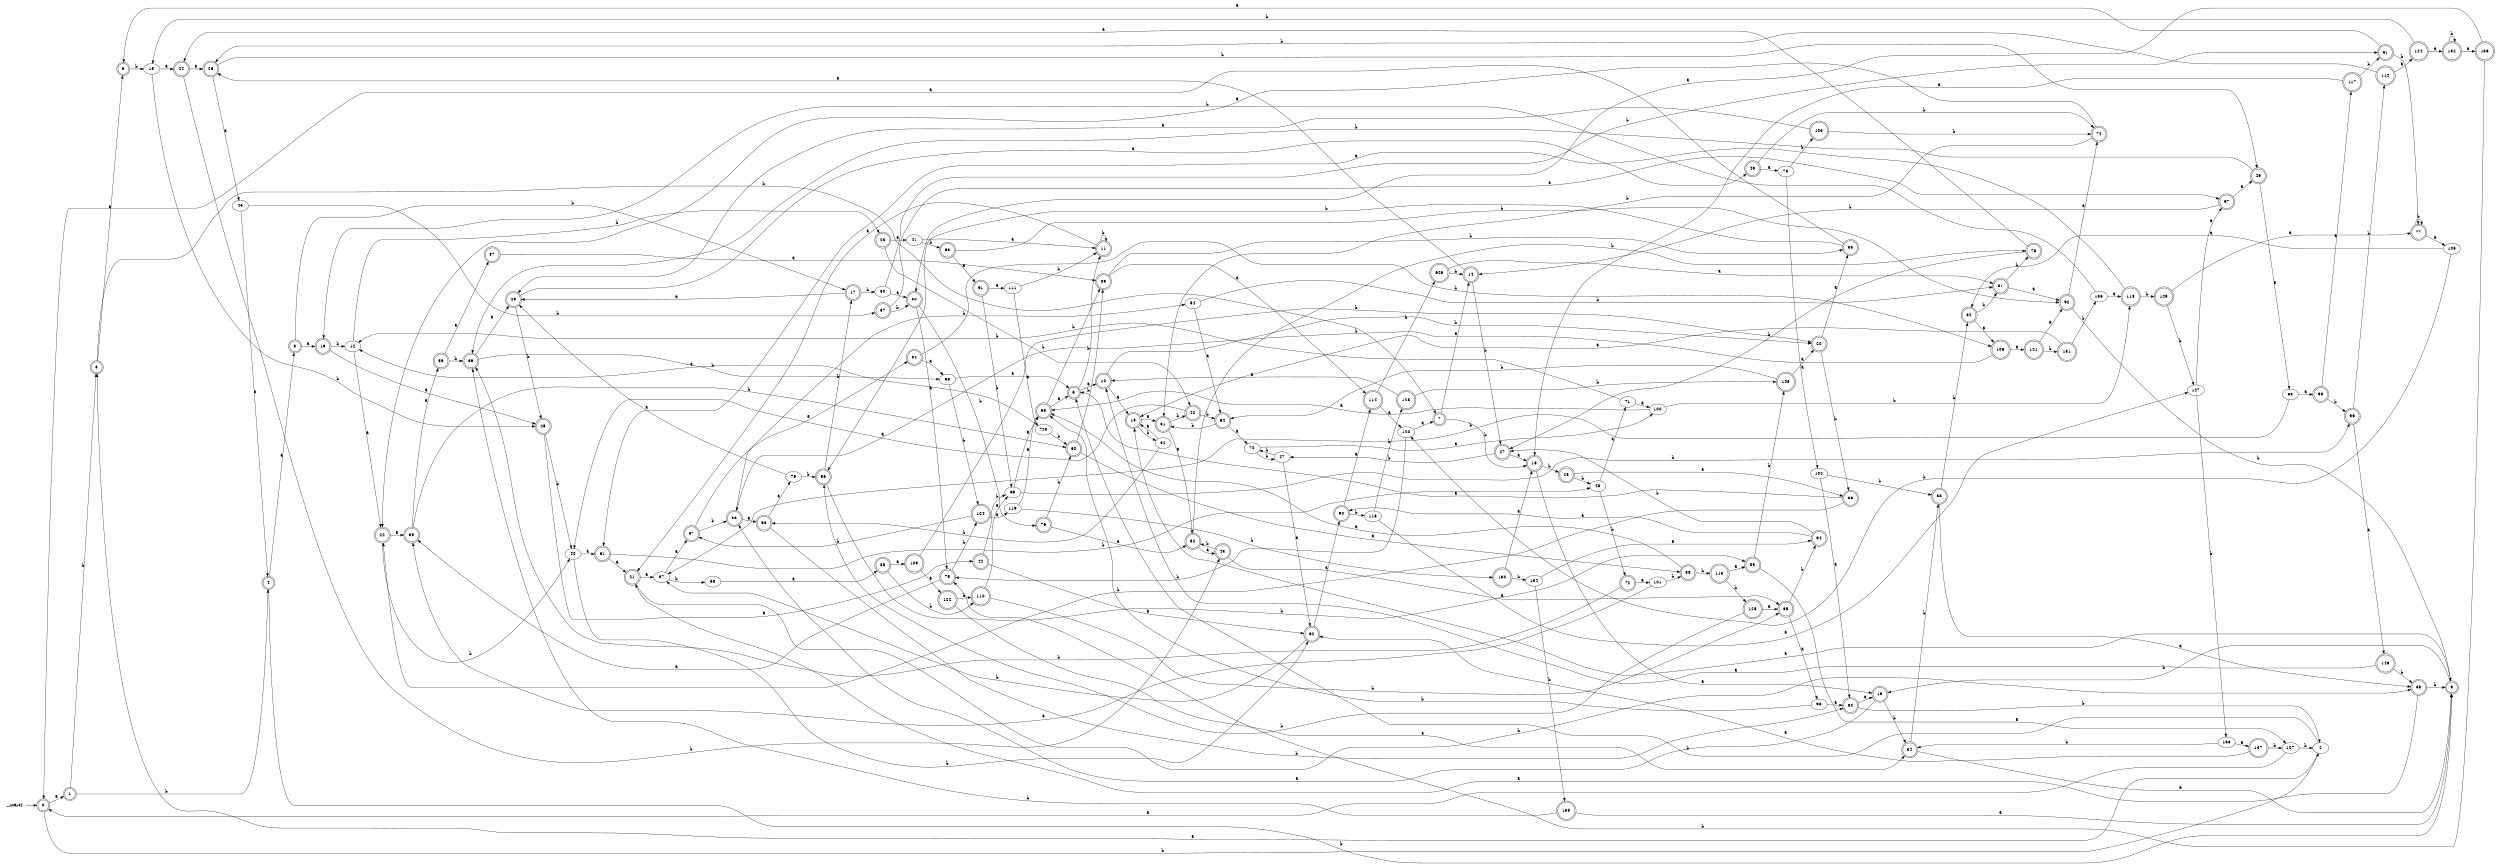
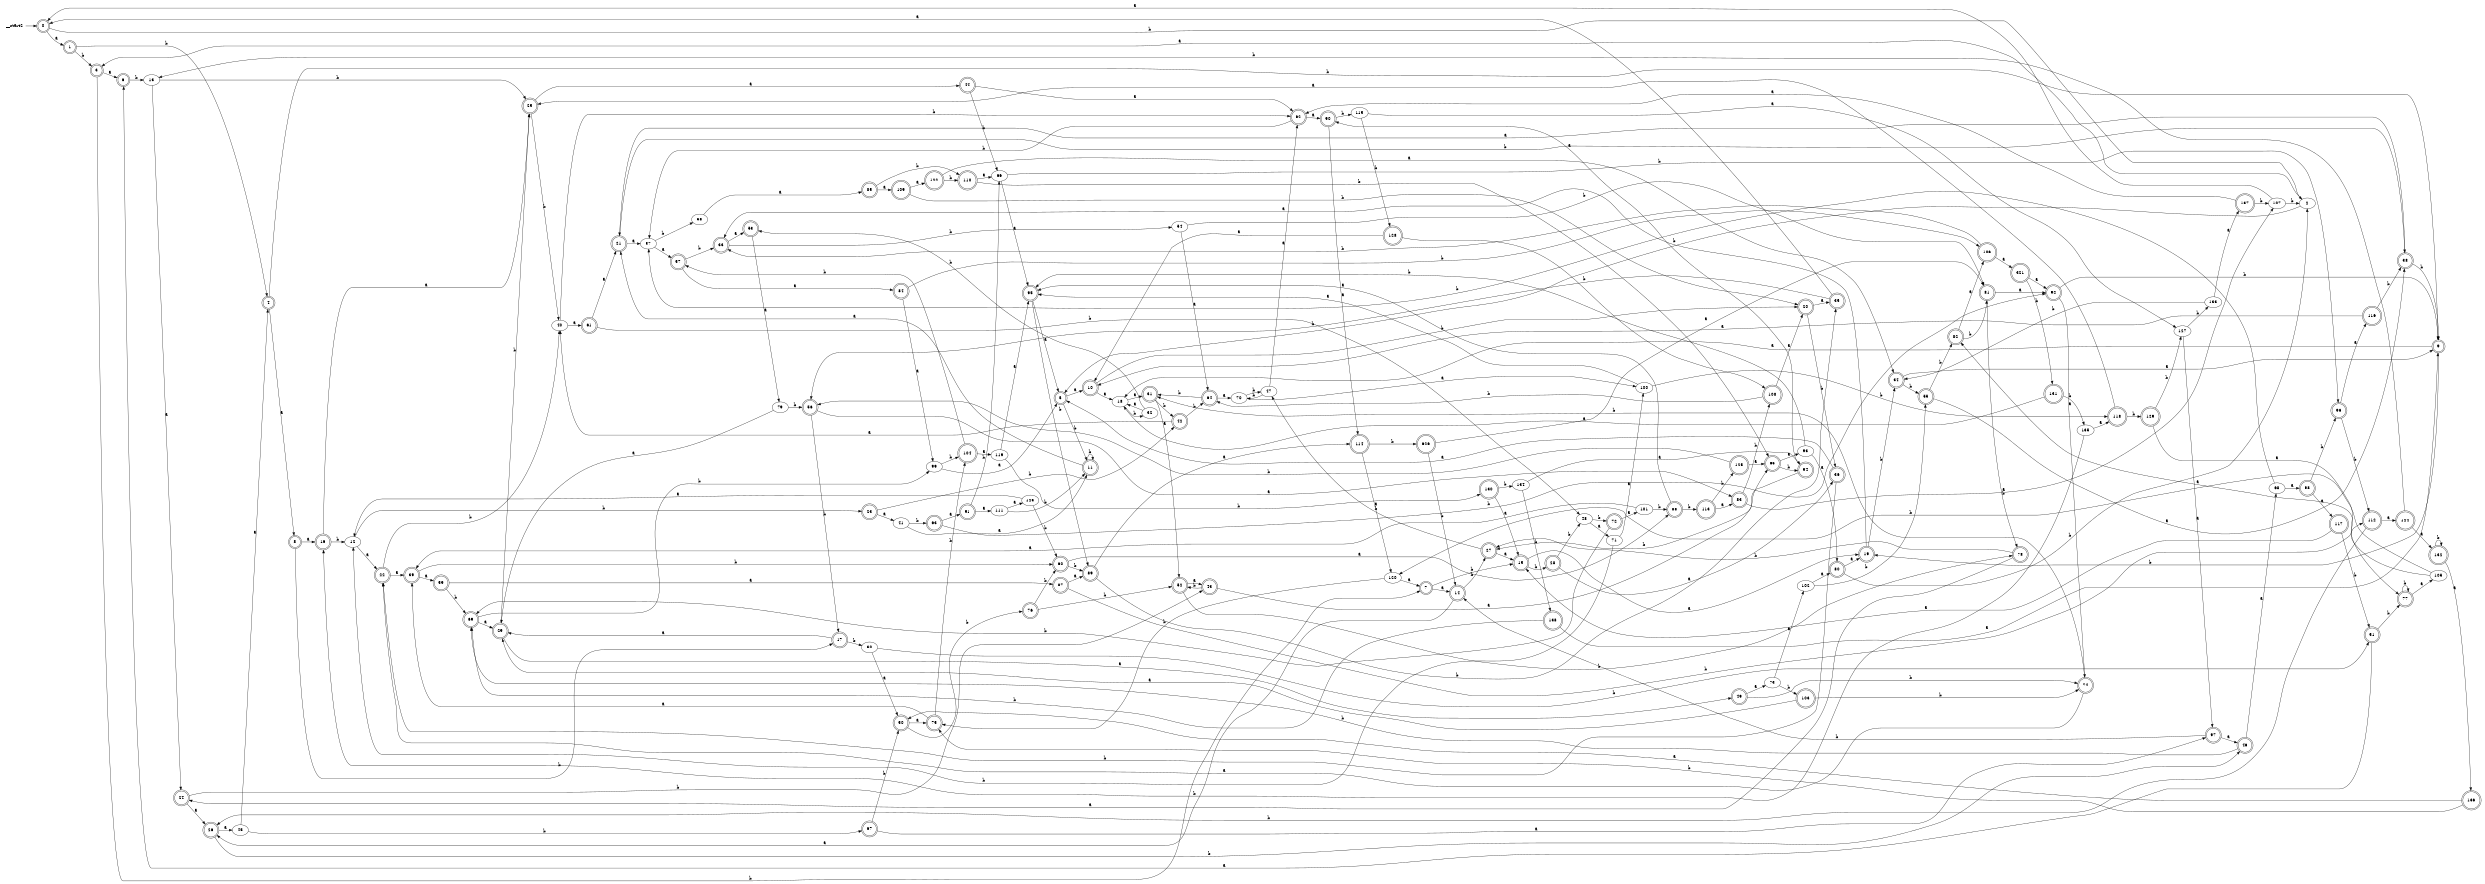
edge "118" -> "61": now "118" -> "25"
node "121": label "121" -> "321"
node "18": shape doublecircle -> ellipse
node "723": label "723" -> "123"
edge "76" -> "52": label "a" -> "b"
edge "56" -> "83": label "b" -> "a"
node "146": label "146" -> "116"
edge "87" -> "112": added, label "b"
edge "53" -> "80": removed, label "b"
